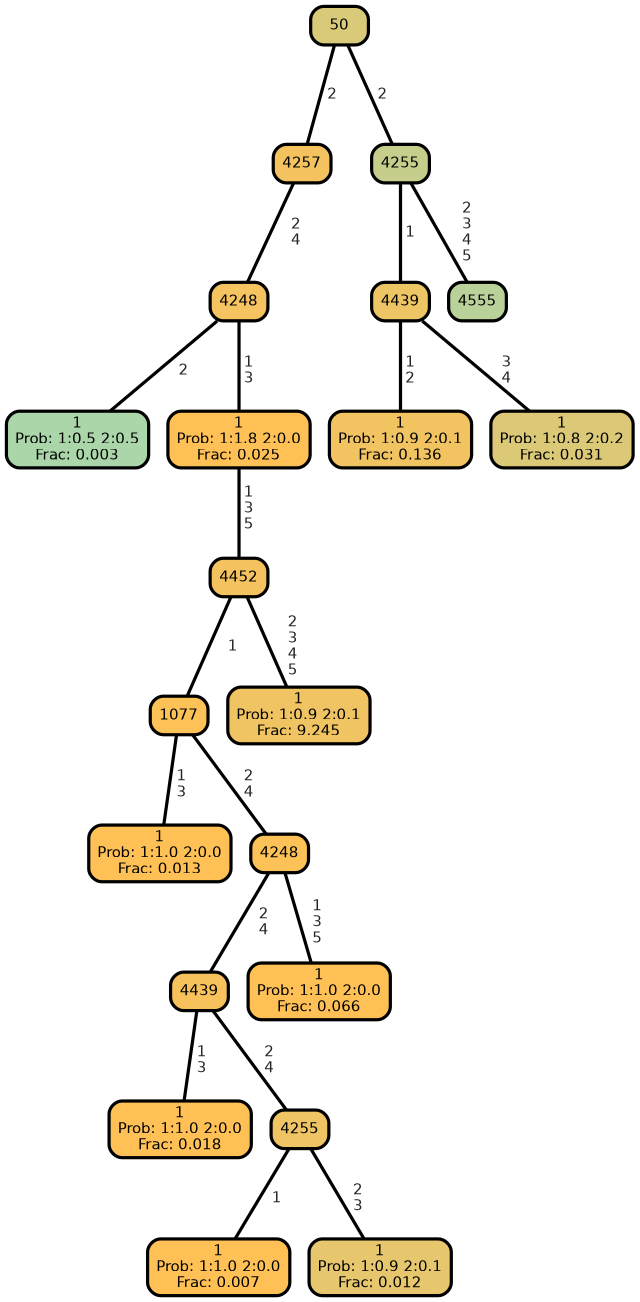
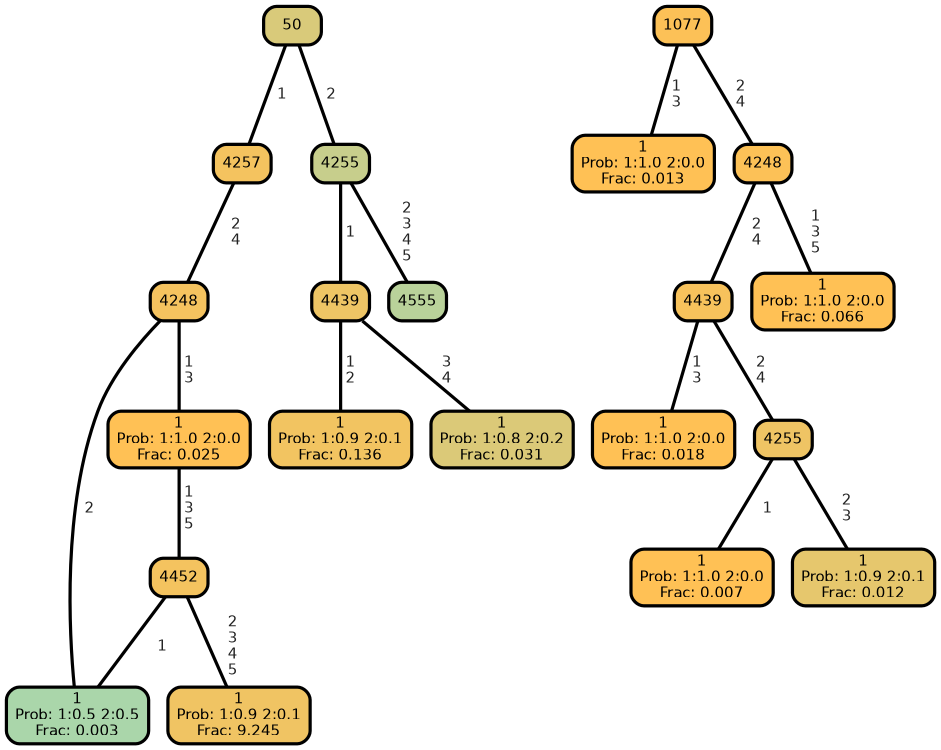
edge "50" -- "4257": label " 2" -> " 1"
node "1 Prob: 1:1.8 2:0.0 Frac: 0.025": label "1 Prob: 1:1.8 2:0.0 Frac: 0.025" -> "1 Prob: 1:1.0 2:0.0 Frac: 0.025"
edge "4452" -- "1077": now "4452" -- "1 Prob: 1:0.5 2:0.5 Frac: 0.003"
